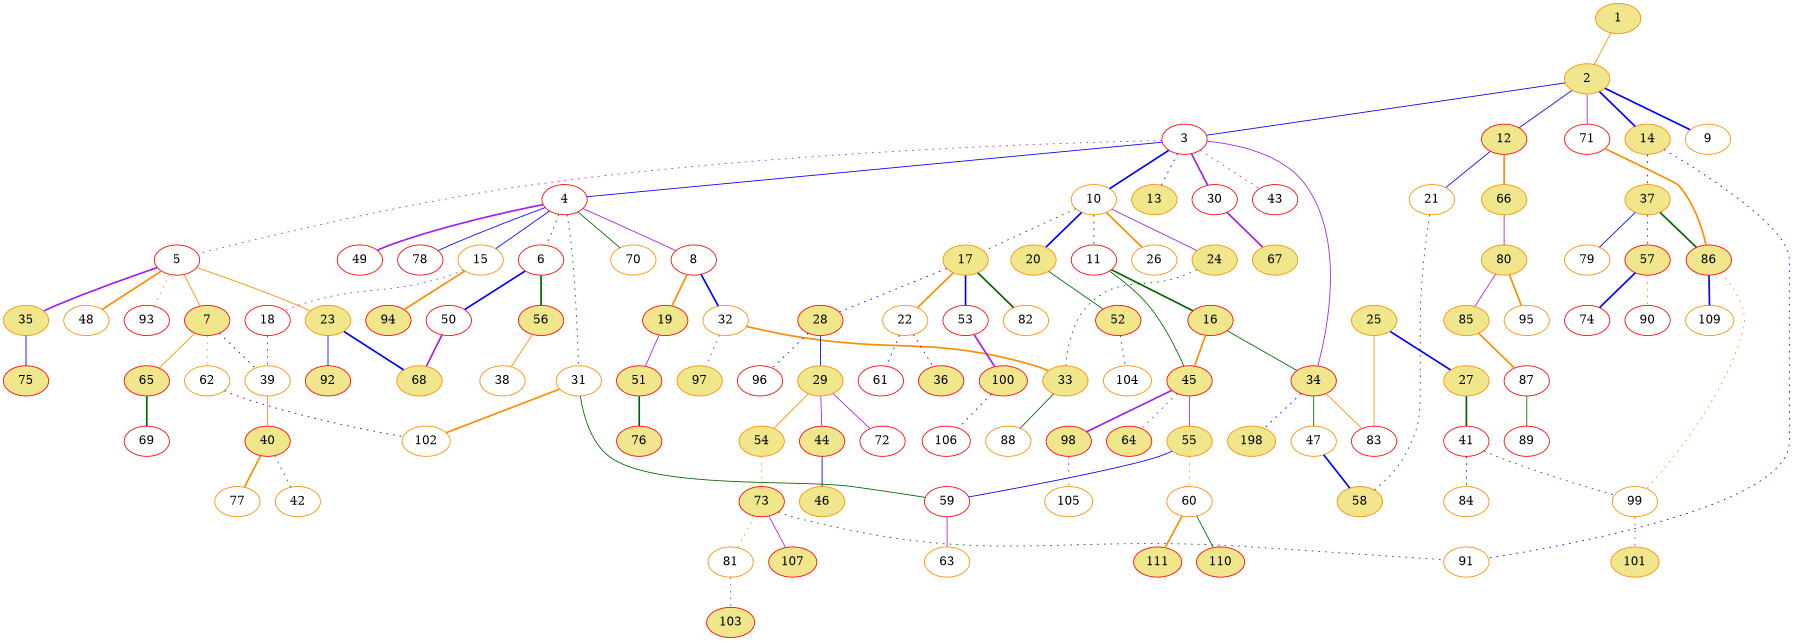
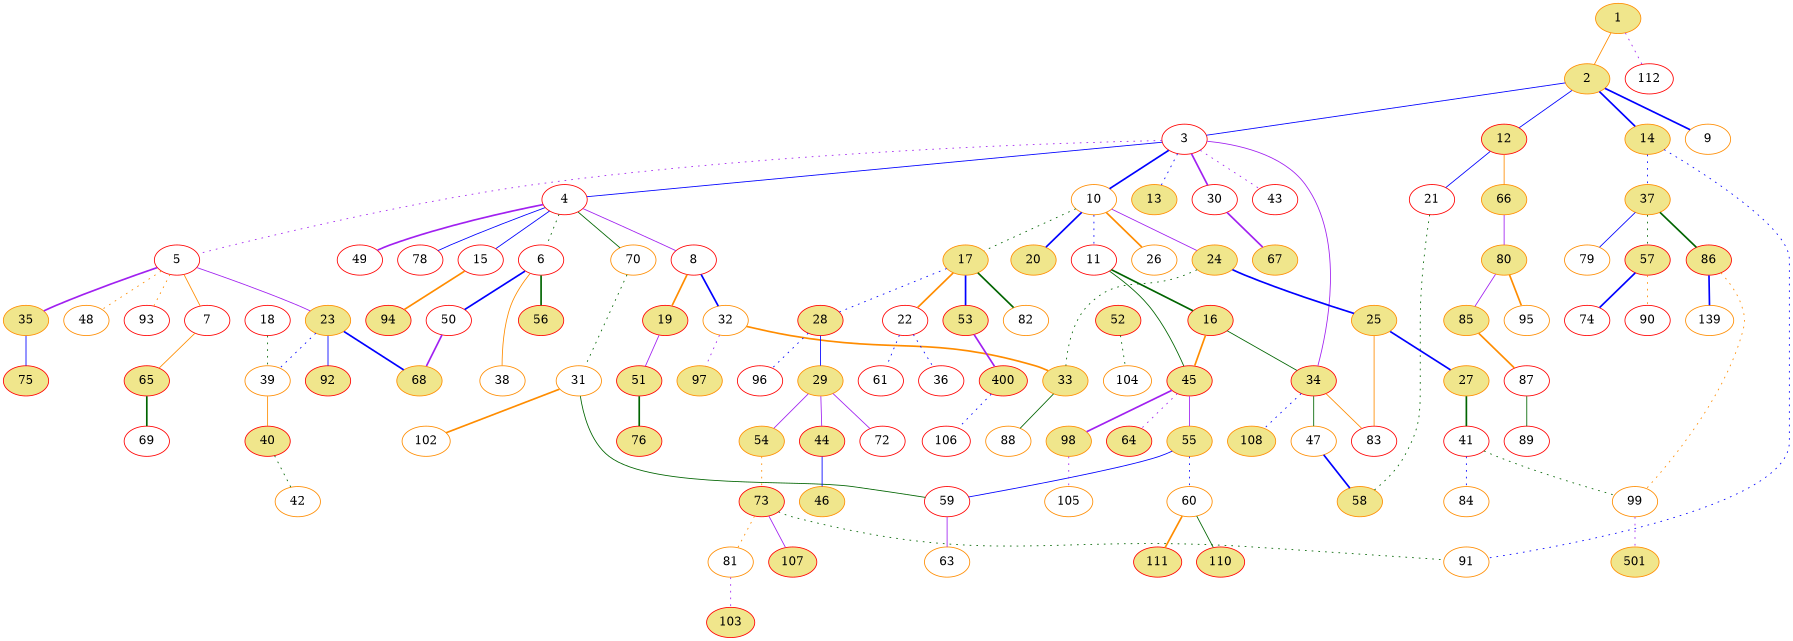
node "112": added
node "71": removed
edge "12" -- "66": style bold -> solid
node "21": color darkorange -> red
node "15": color darkorange -> red
edge "5" -- "23": color darkorange -> purple
edge "5" -- "48": style bold -> dotted
edge "15" -- "18": removed
edge "4" -- "31": now "70" -- "31"
edge "20" -- "52": removed
edge "24" -- "25": added
node "7": fillcolor khaki -> white
node "22": color darkorange -> red
node "53": fillcolor white -> khaki
node "109": label "109" -> "139"
edge "7" -- "39": now "23" -- "39"
edge "56" -- "38": now "6" -- "38"
node "62": removed
node "36": fillcolor khaki -> white
node "100": label "100" -> "400"
edge "29" -- "54": color darkorange -> purple
node "98": color red -> darkorange
node "198": label "198" -> "108"
edge "55" -- "60": color darkorange -> blue
node "77": removed
node "101": label "101" -> "501"
